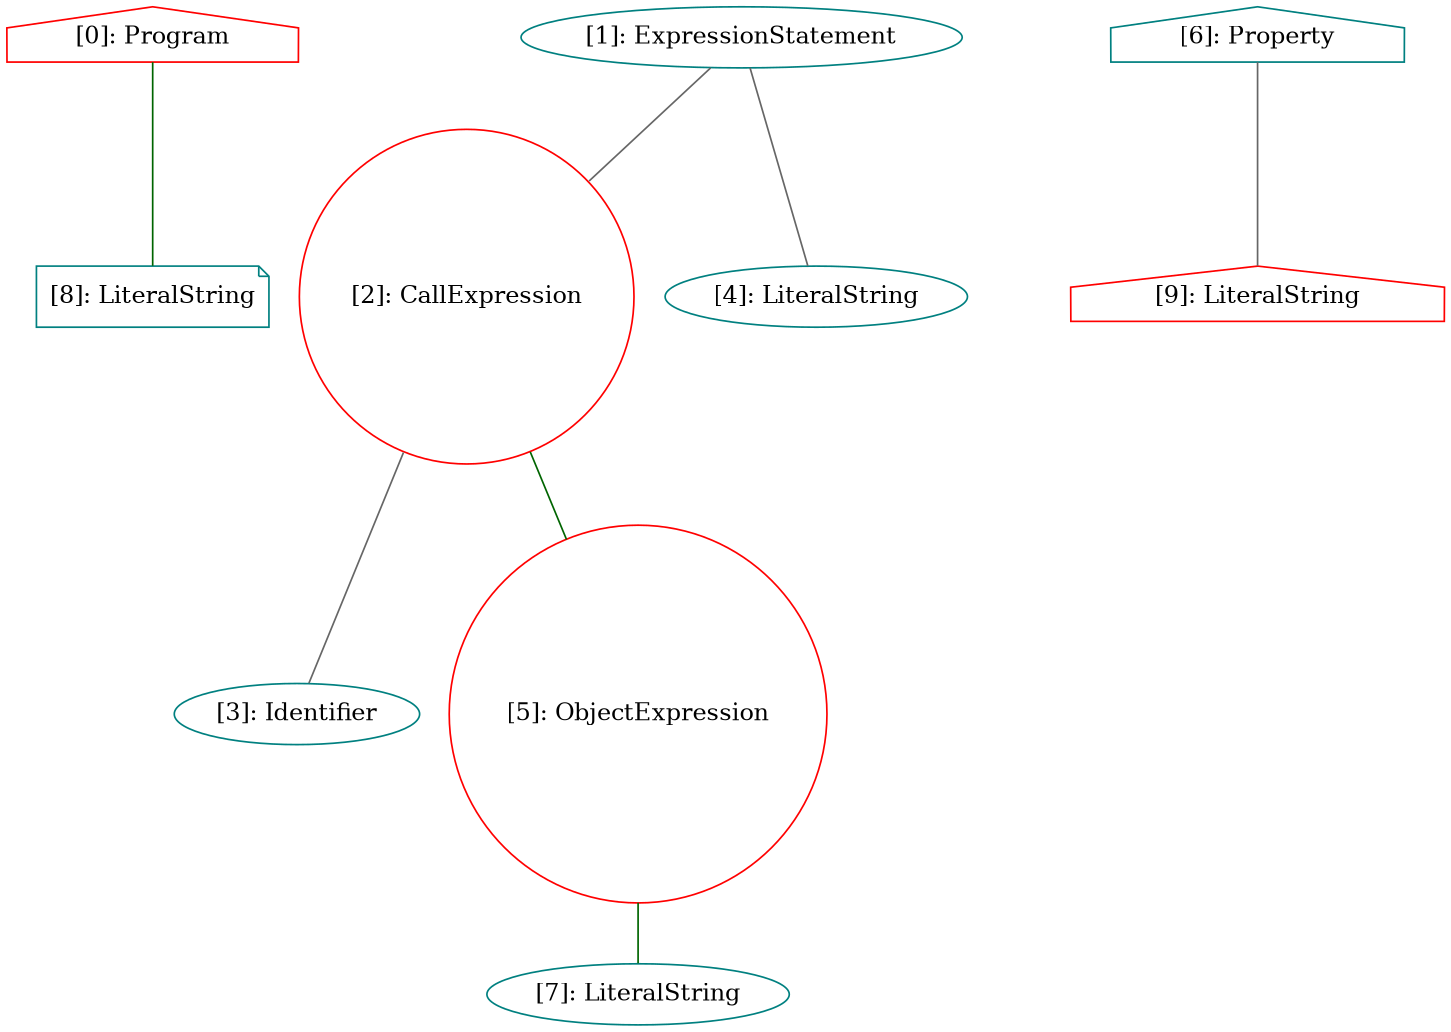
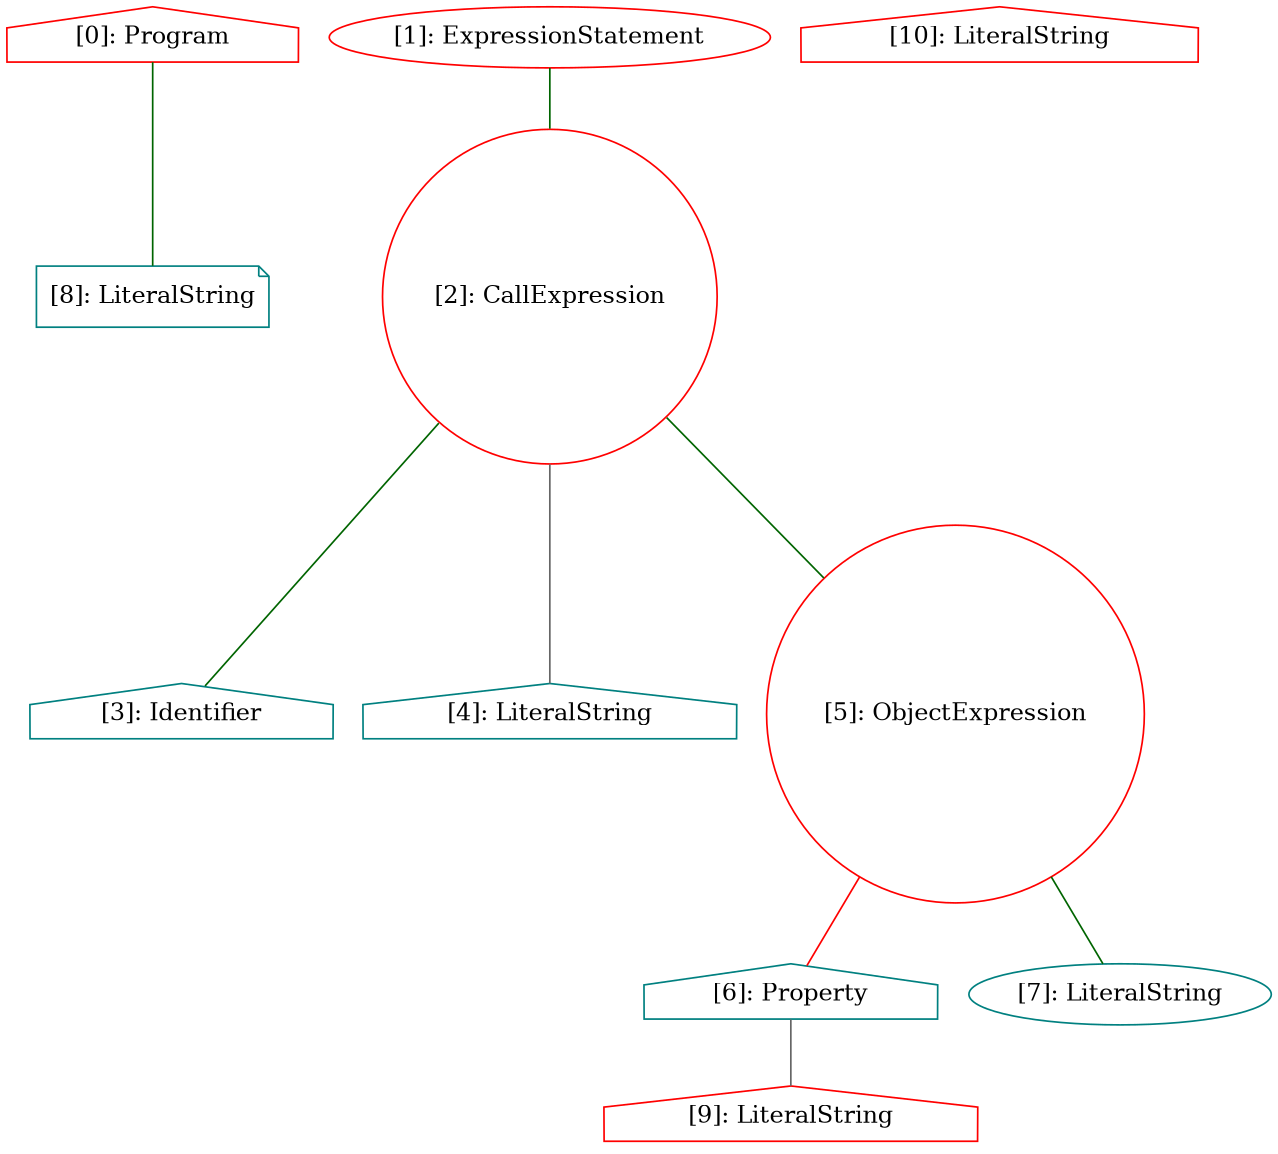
node "[1]: ExpressionStatement": color teal -> red
node "[10]: LiteralString": added
edge "[1]: ExpressionStatement" -- "[2]: CallExpression": color gray40 -> darkgreen
edge "[1]: ExpressionStatement" -- "[4]: LiteralString": now "[2]: CallExpression" -- "[4]: LiteralString"
node "[4]: LiteralString": shape ellipse -> house
edge "[2]: CallExpression" -- "[3]: Identifier": color gray40 -> darkgreen
node "[3]: Identifier": shape ellipse -> house
edge "[5]: ObjectExpression" -- "[6]: Property": added
